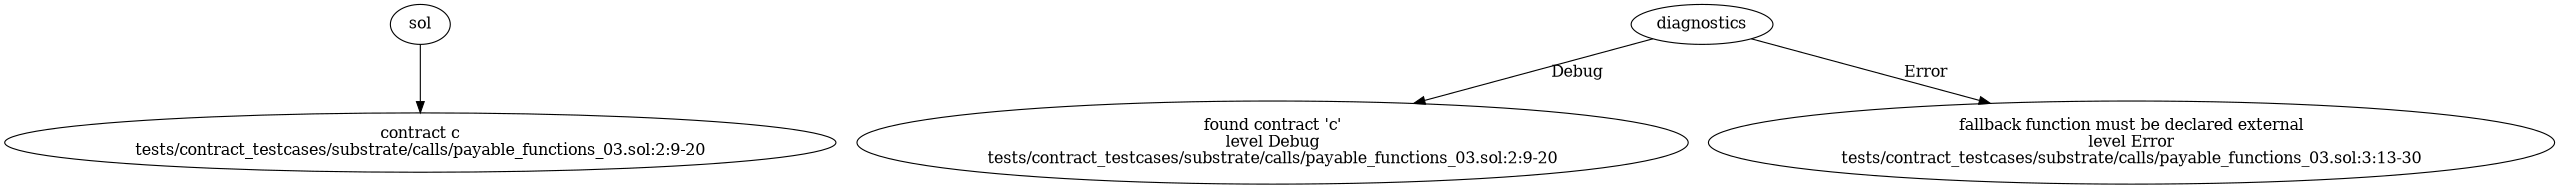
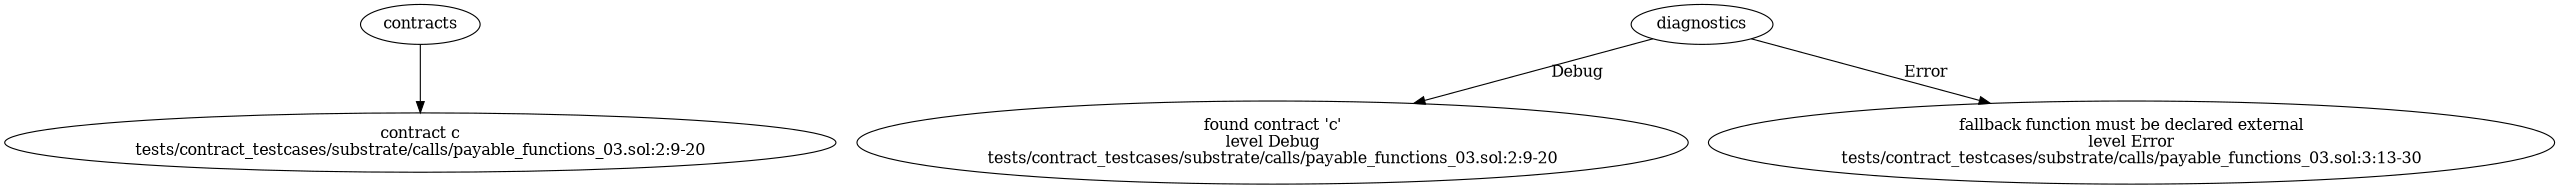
node "sol": label "sol" -> "contracts"
